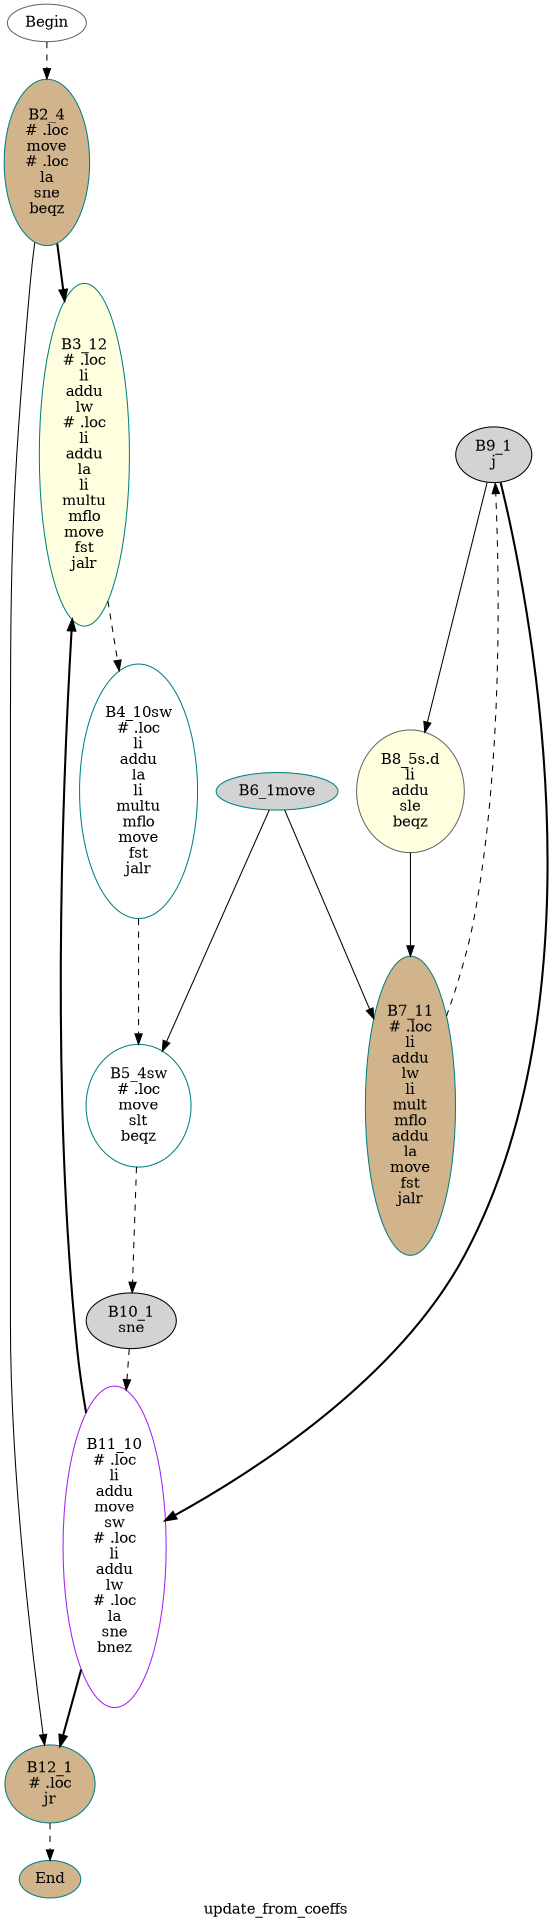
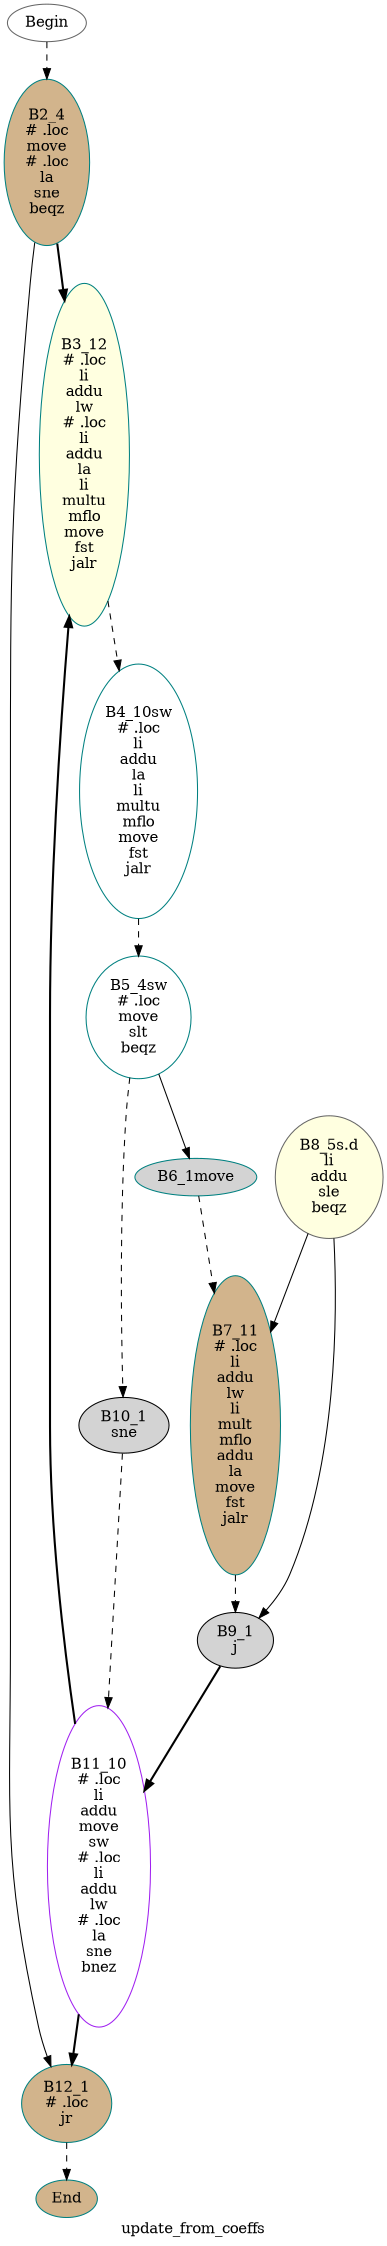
edge "B9_1 j" -> "B8_5s.d li addu sle beqz": reversed
edge "B6_1move" -> "B7_11 # .loc li addu lw li mult mflo addu la move fst jalr": style solid -> dashed
edge "B6_1move" -> "B5_4sw # .loc move slt beqz": reversed
